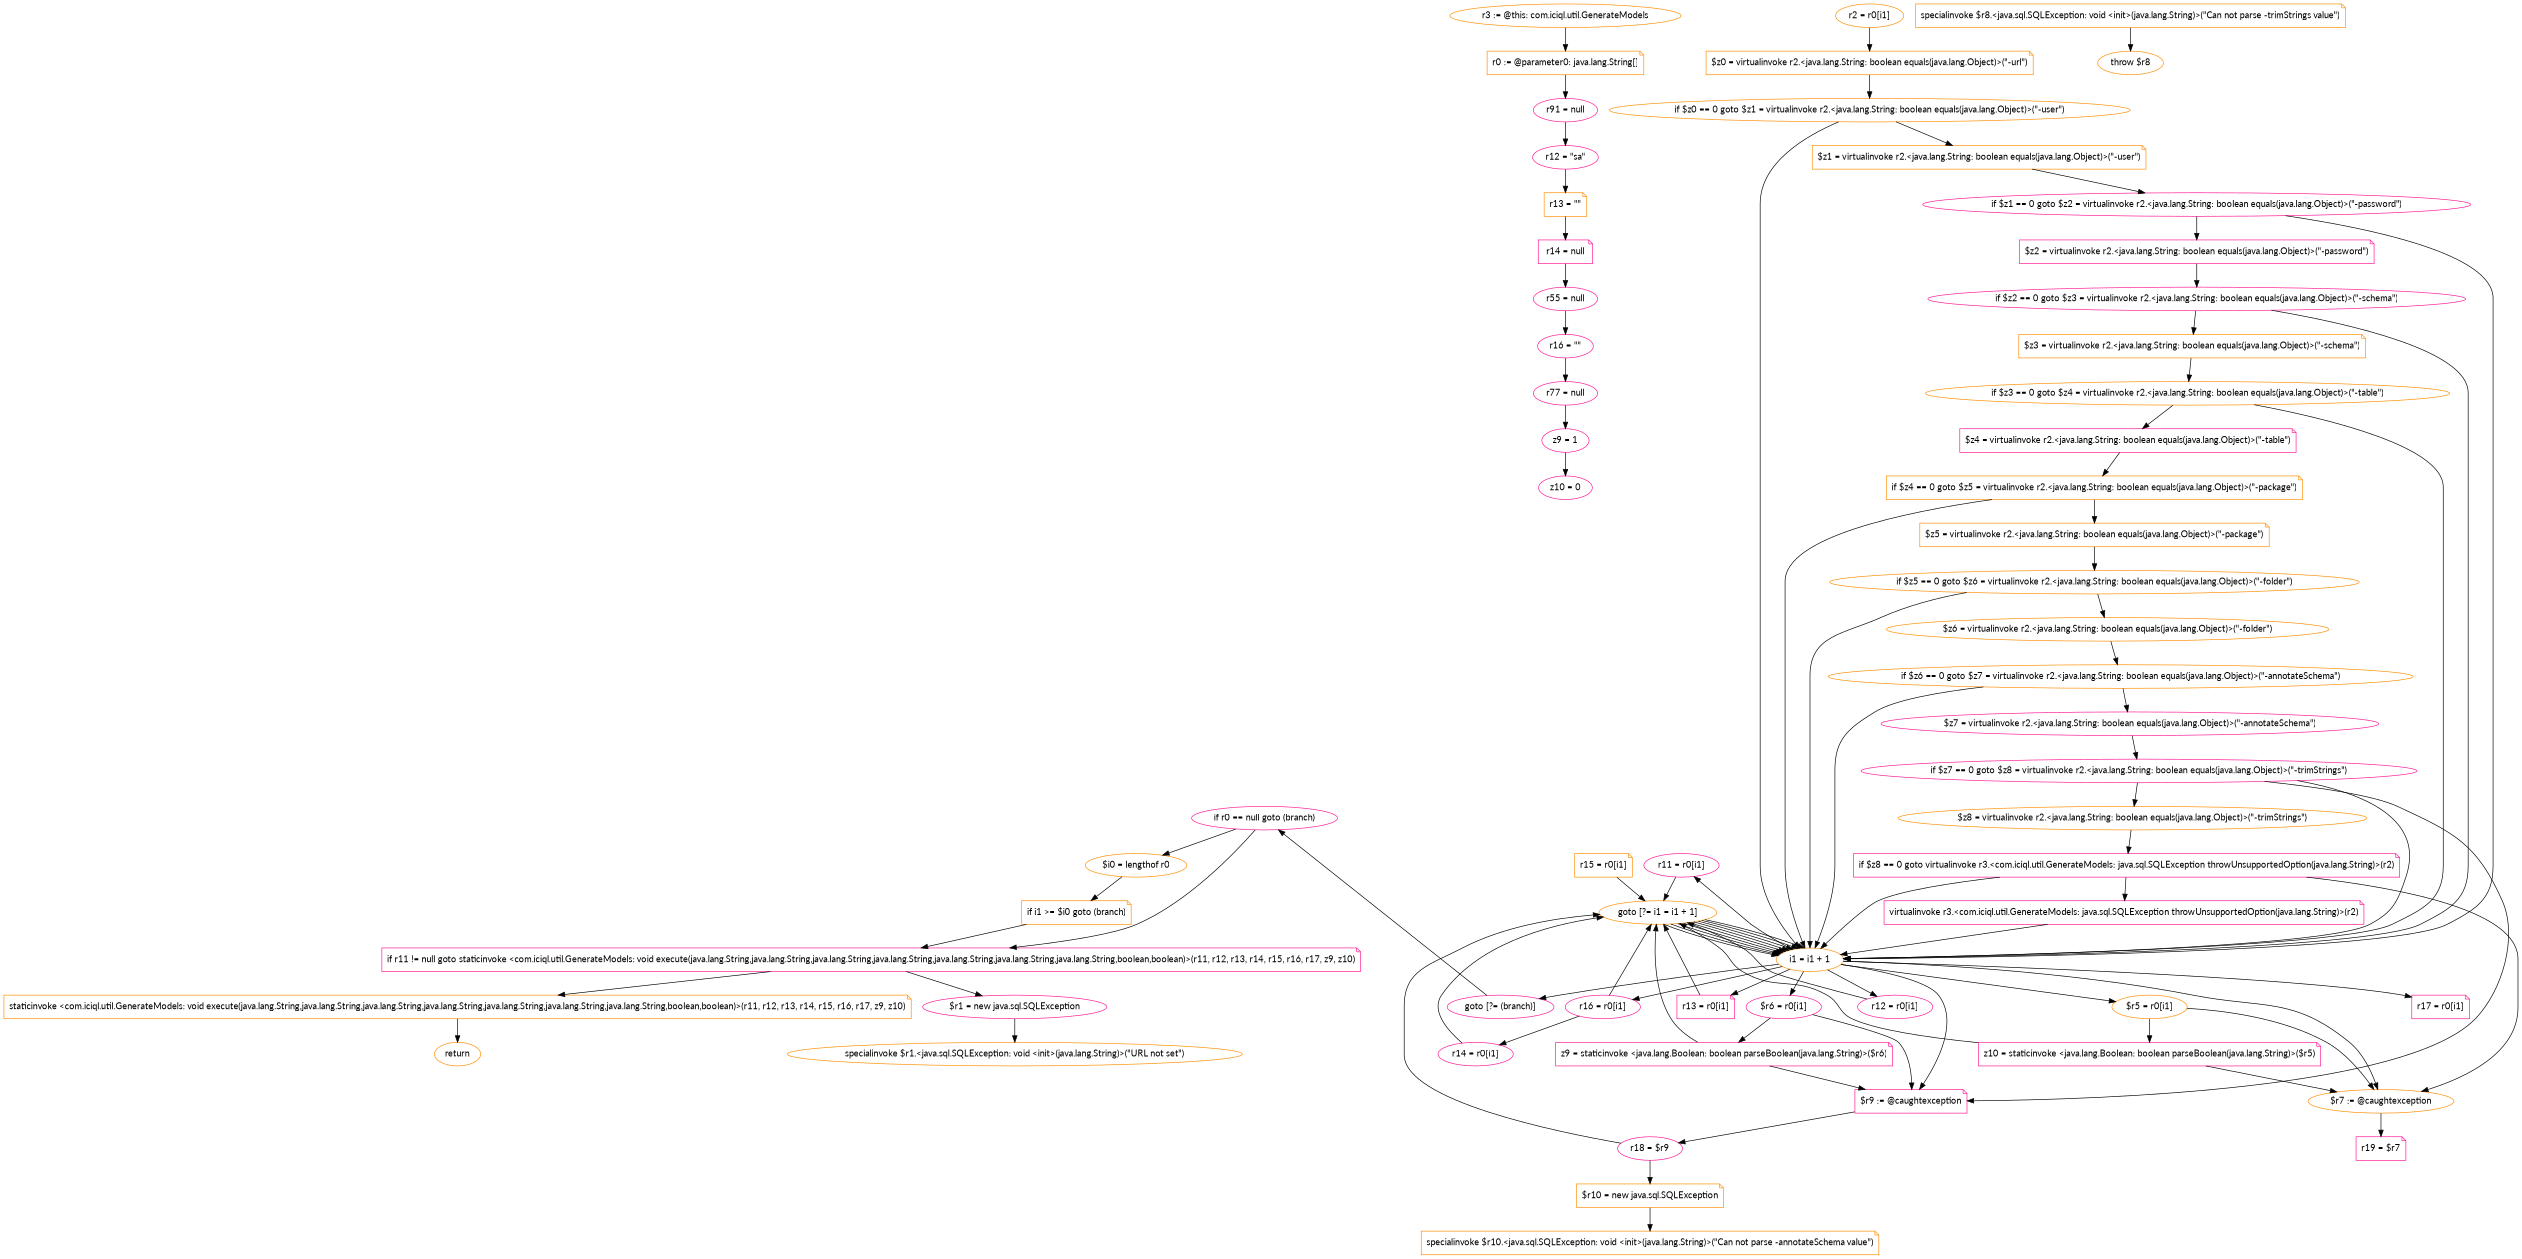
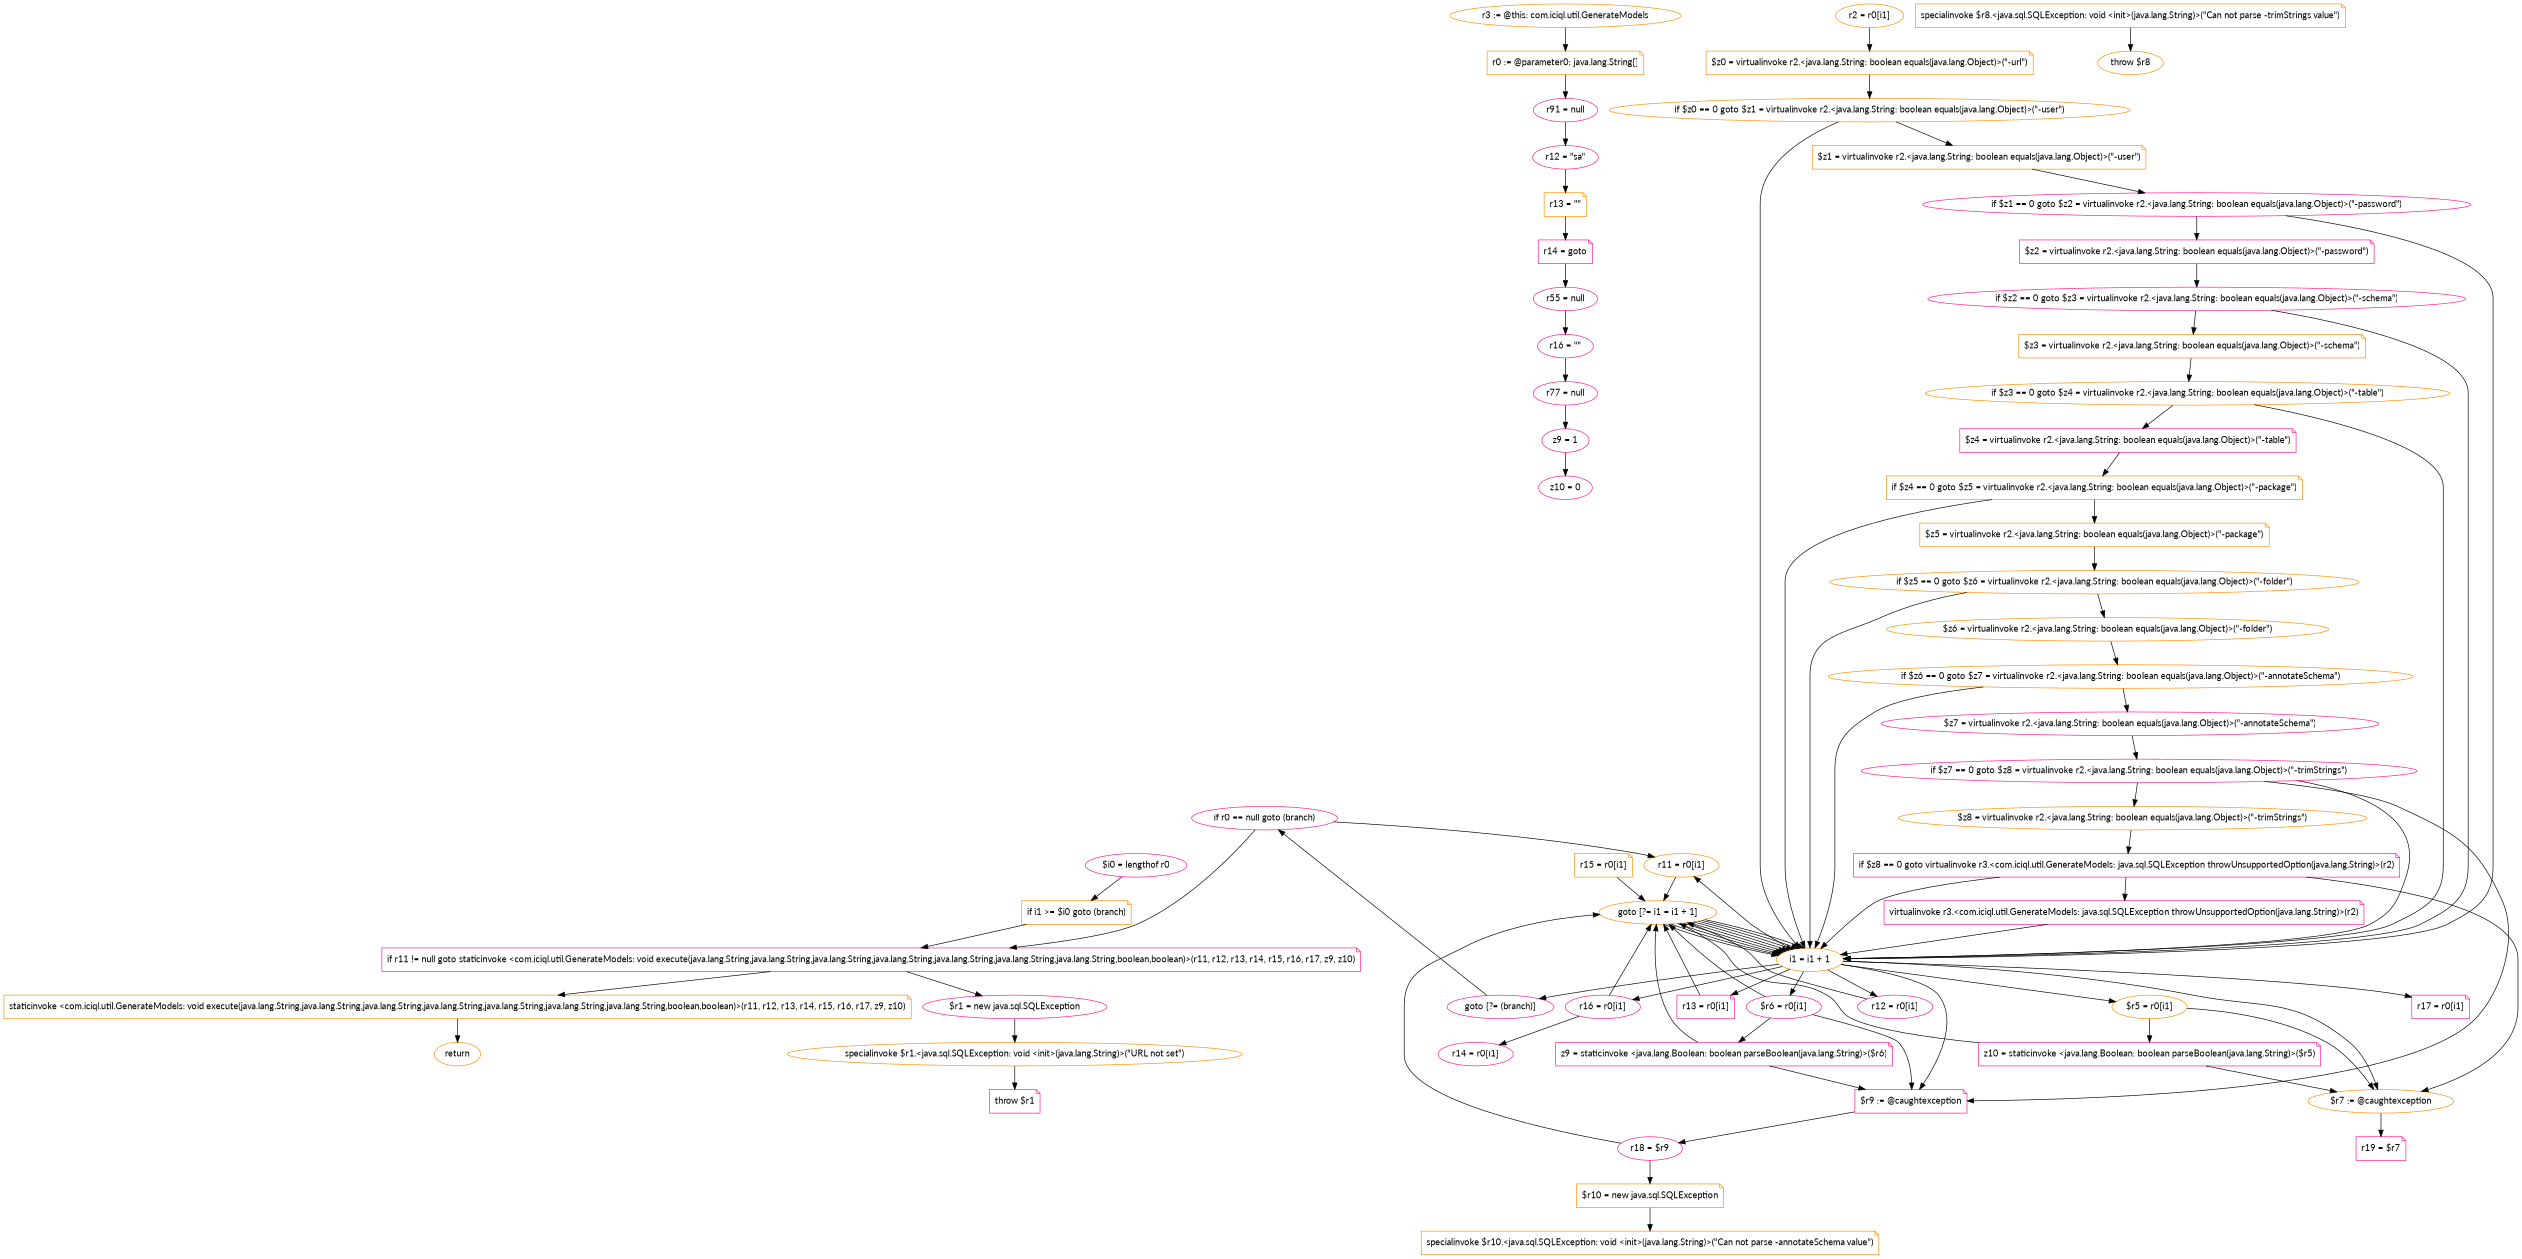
node "r14 = null": label "r14 = null" -> "r14 = goto"
edge "if r0 == null goto (branch)" -> "$i0 = lengthof r0": now "if r0 == null goto (branch)" -> "r11 = r0[i1]"
node "$i0 = lengthof r0": color darkorange -> deeppink
node "r11 = r0[i1]": color deeppink -> darkorange
edge "r14 = r0[i1]" -> "goto [?= i1 = i1 + 1]": now "$r6 = r0[i1]" -> "goto [?= i1 = i1 + 1]"
node "throw $r1": added
